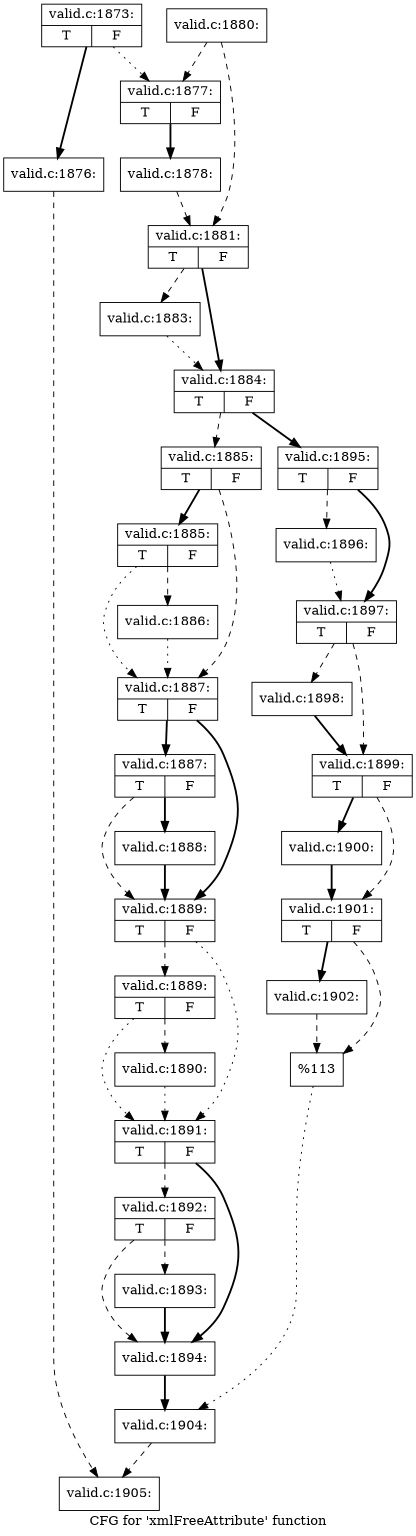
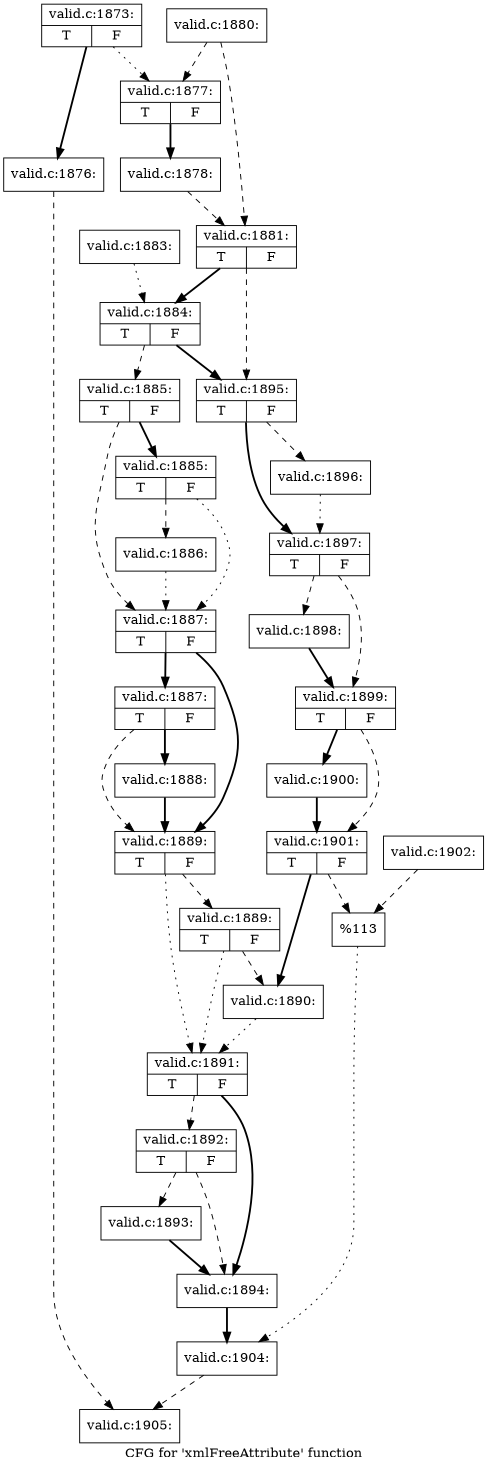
edge "valid.c:1881:" -> "valid.c:1883:": now "valid.c:1881:" -> "valid.c:1895:"
edge "valid.c:1901:" -> "valid.c:1902:": now "valid.c:1901:" -> "valid.c:1890:"
